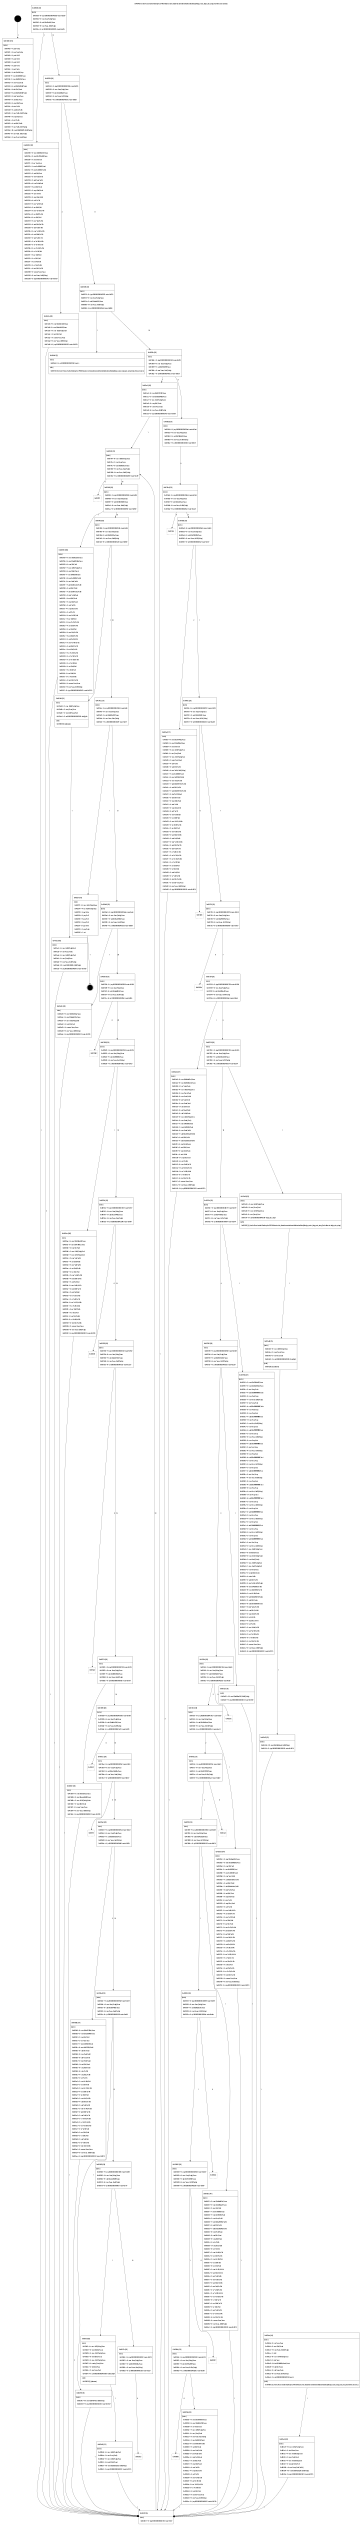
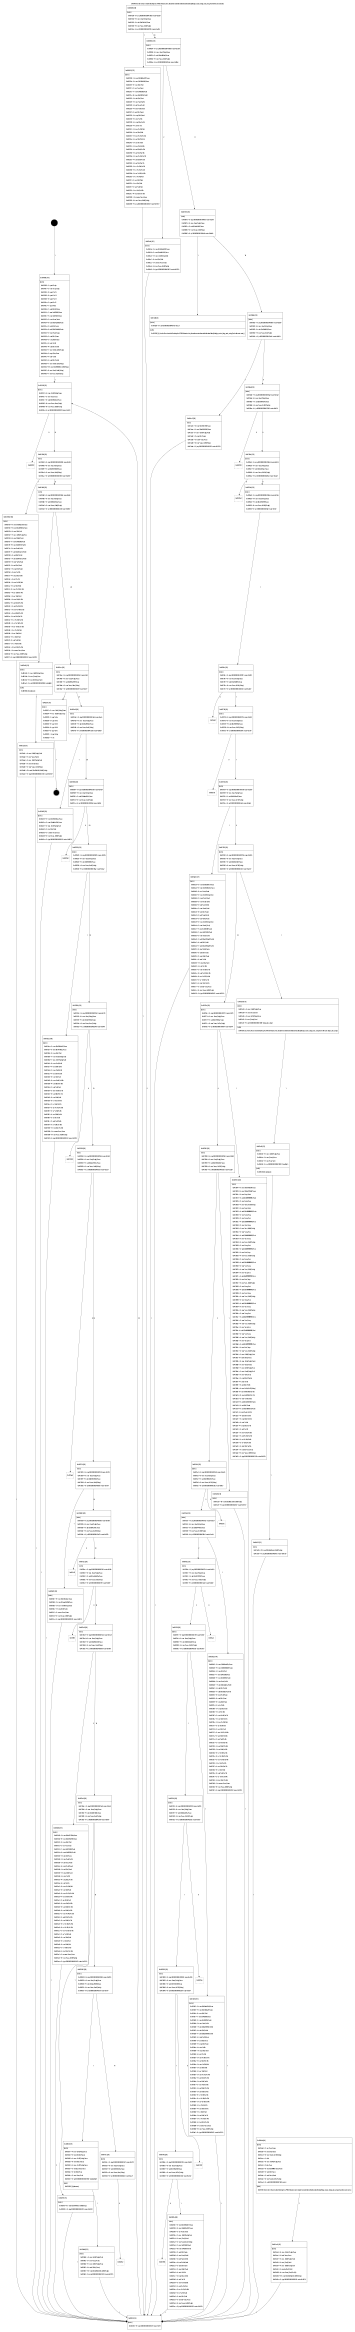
edge "0x401ac5 [30]" -> "0x401474 [32]": now "0x401400 [116]" -> "0x401474 [32]"
node "0x402303": added
node "0x401bef [171]": removed
